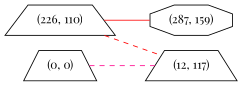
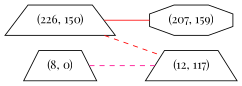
node "(226, 110)": label "(226, 110)" -> "(226, 150)"
node "(287, 159)": label "(287, 159)" -> "(207, 159)"
node "(0, 0)": label "(0, 0)" -> "(8, 0)"
